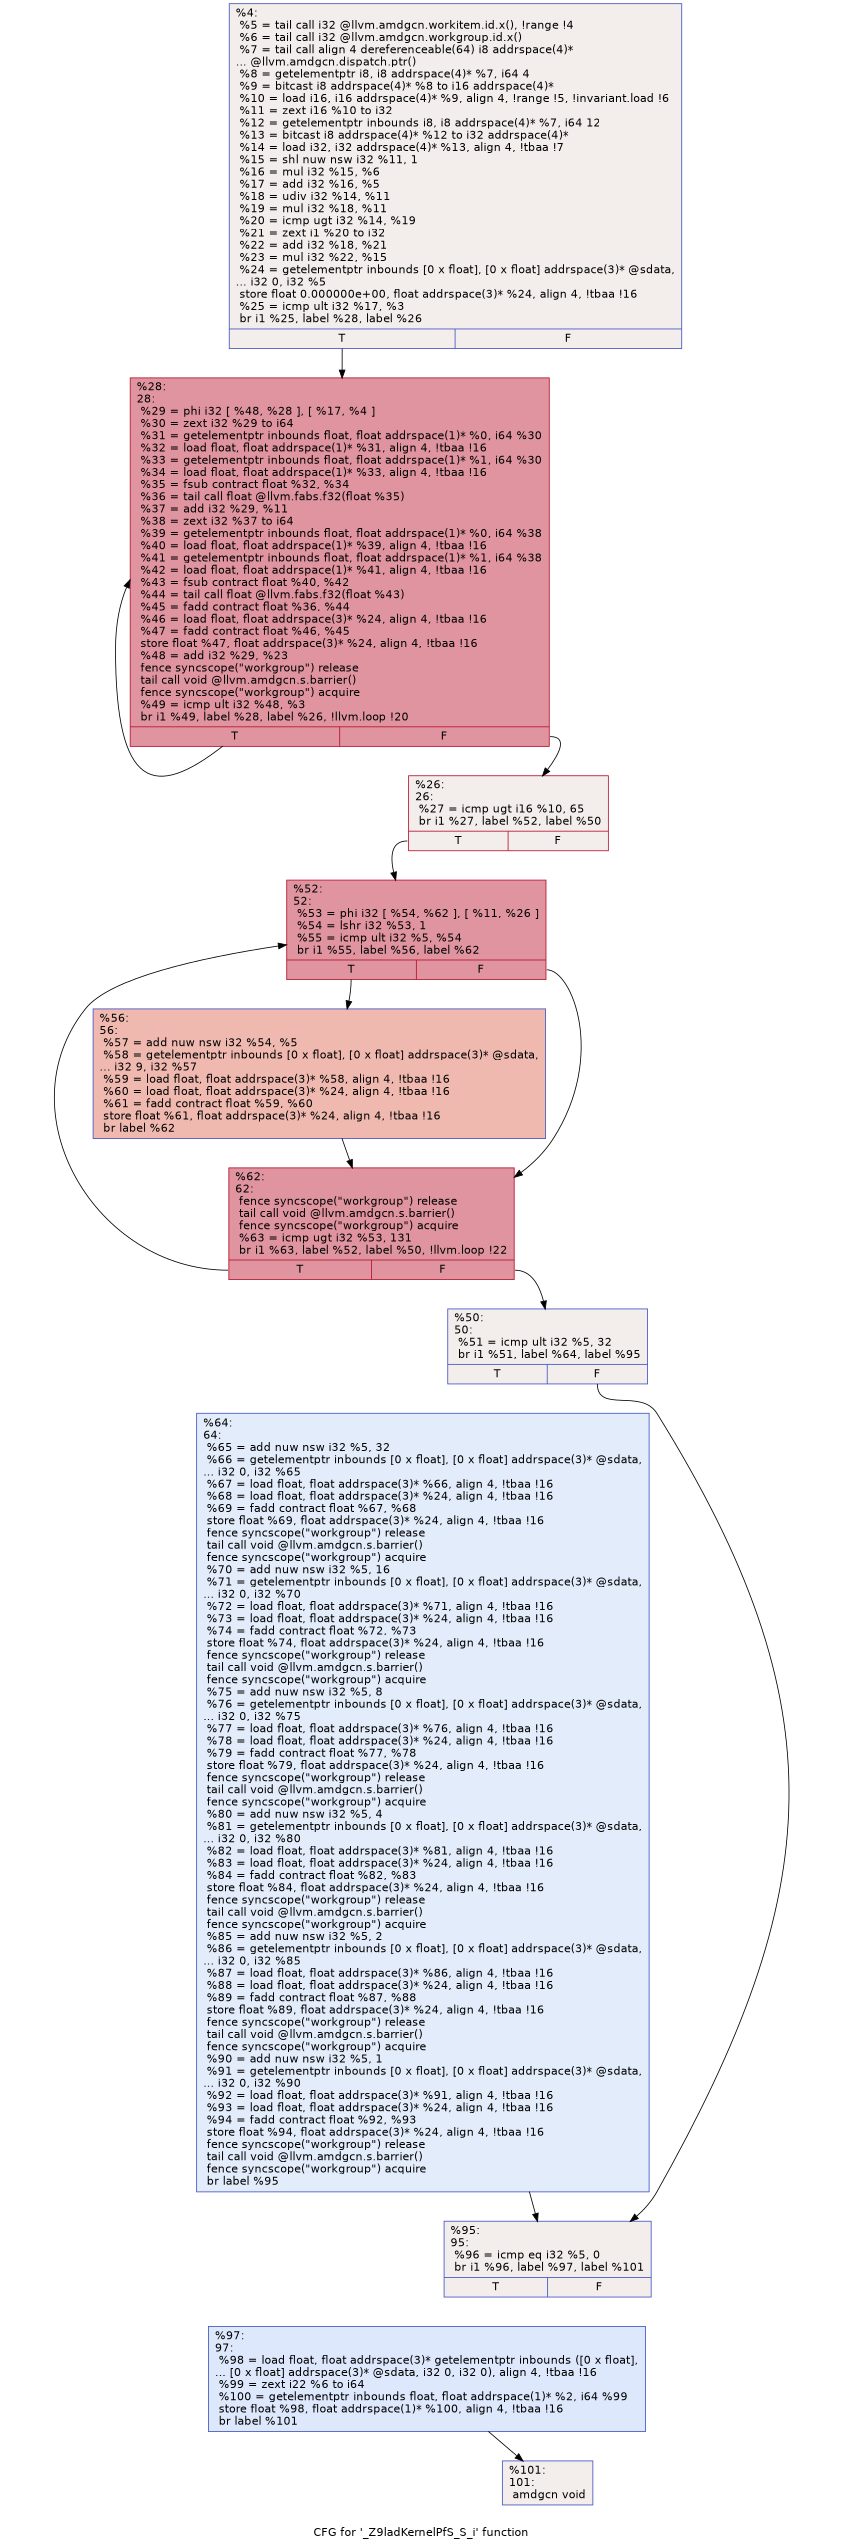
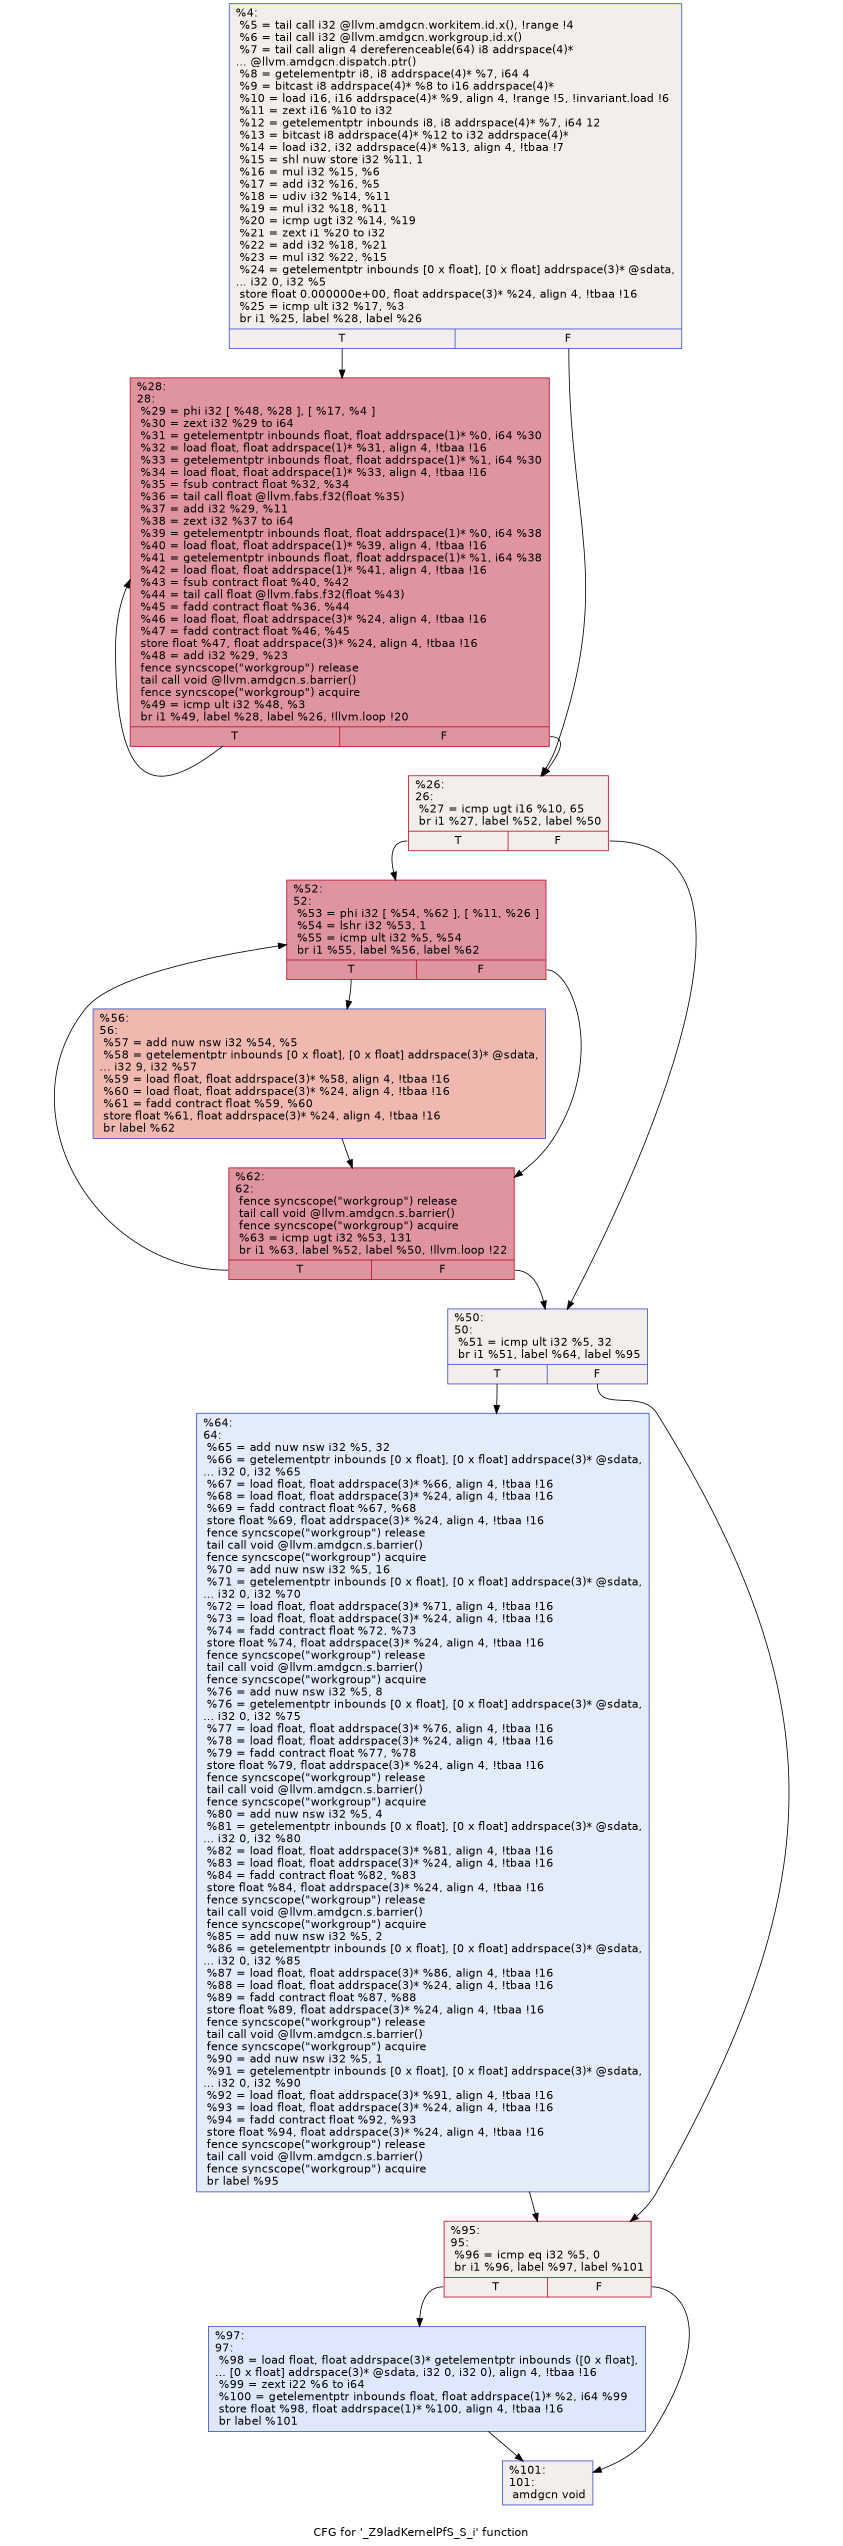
node "%4:": text "%15 = shl nuw nsw i32 %11, 1" -> "%15 = shl nuw store i32 %11, 1"
edge "%4:" -> "%26:": added
edge "%26:" -> "%50:": added
edge "%50:" -> "%64:": added
node "%64:": text "%75 = add nuw nsw i32 %5, 8" -> "%76 = add nuw nsw i32 %5, 8"
node "%95:": color #3d50c3ff -> #b70d28ff
edge "%95:" -> "%97:": added
edge "%95:" -> "%101:": added
